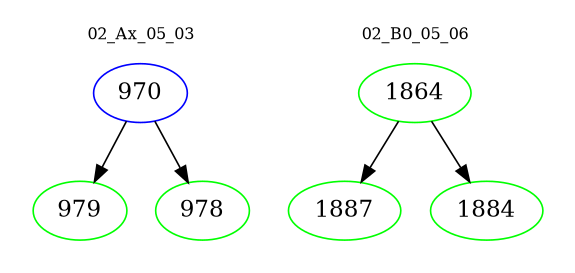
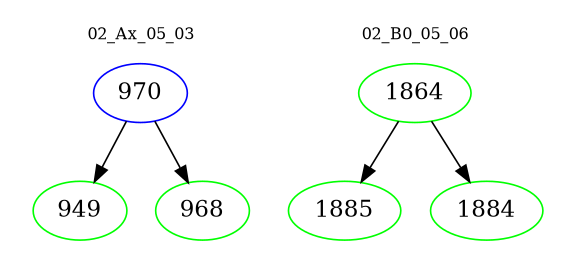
node "979": label "979" -> "949"
node "978": label "978" -> "968"
node "1887": label "1887" -> "1885"
